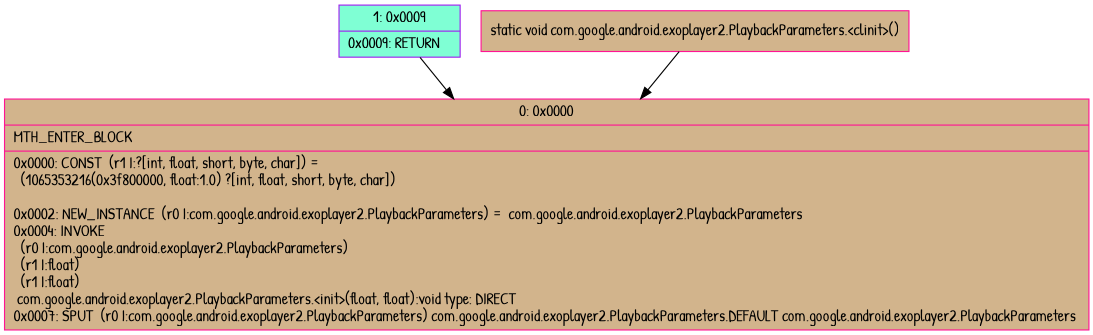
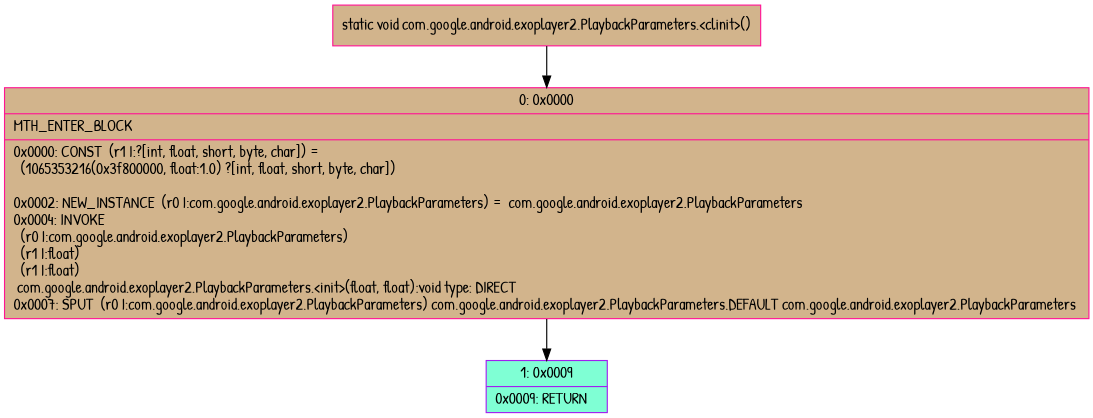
edge "1: 0x0009" -> "0: 0x0000": reversed
